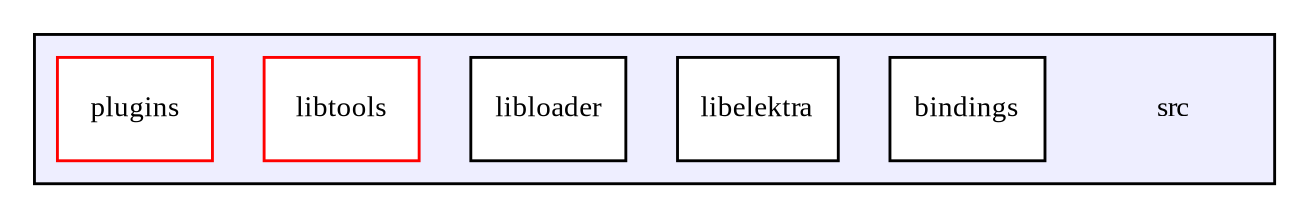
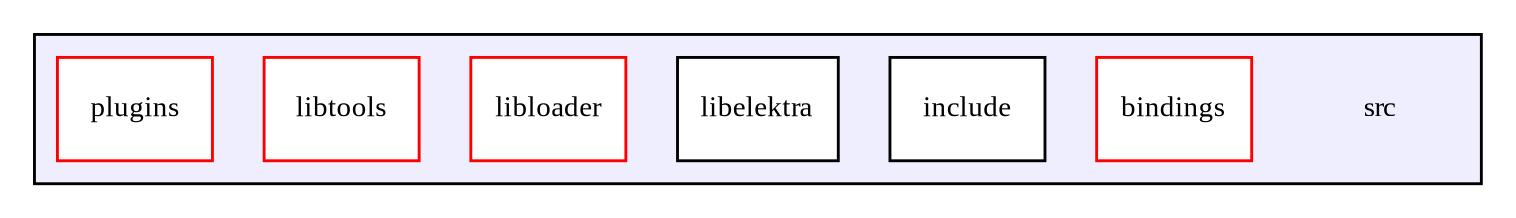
node "libloader": color black -> red
node "include": added
node "bindings": color black -> red
